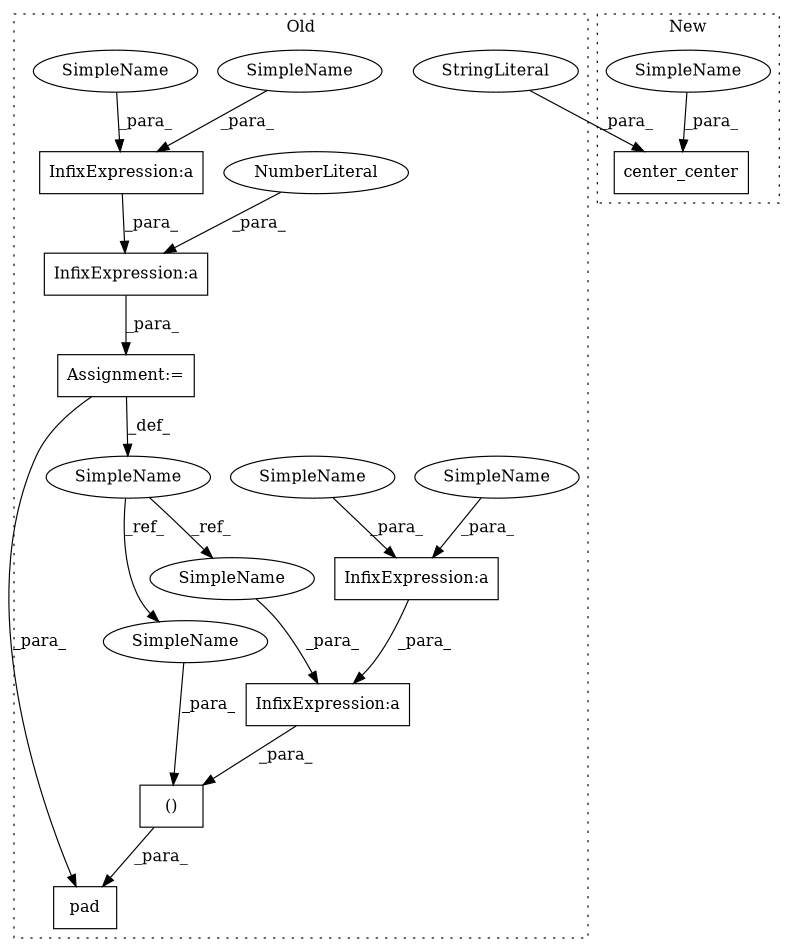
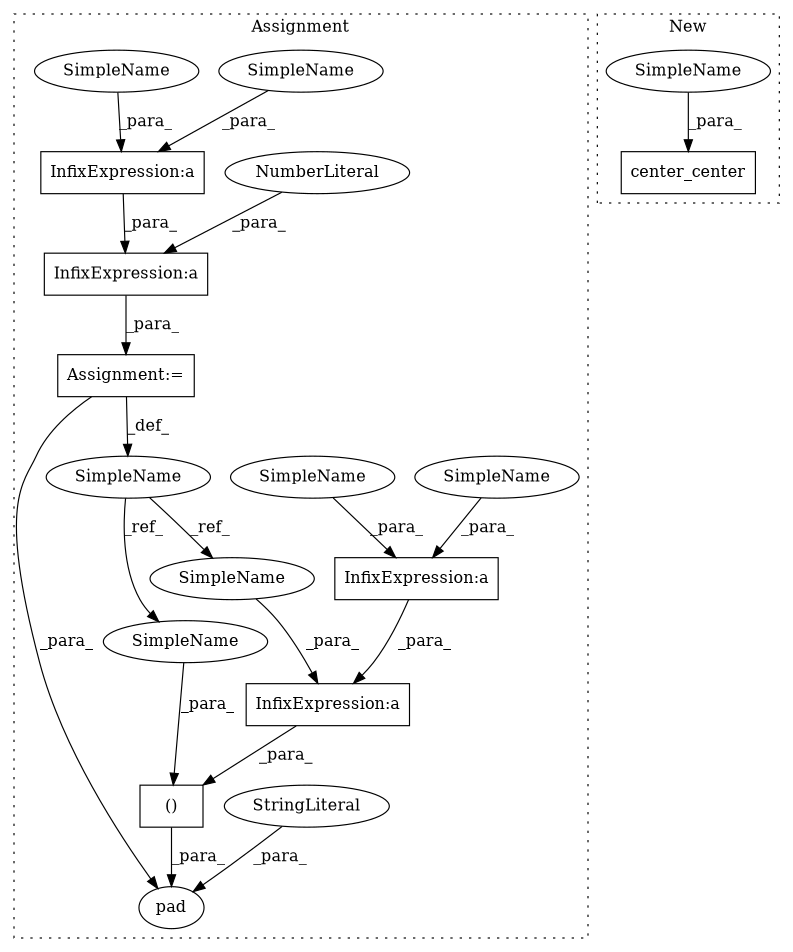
cluster "Old": label "Old" -> "Assignment"
edge "StringLiteral" -> "center_center": now "StringLiteral" -> "pad"
node "pad": shape box -> ellipse
